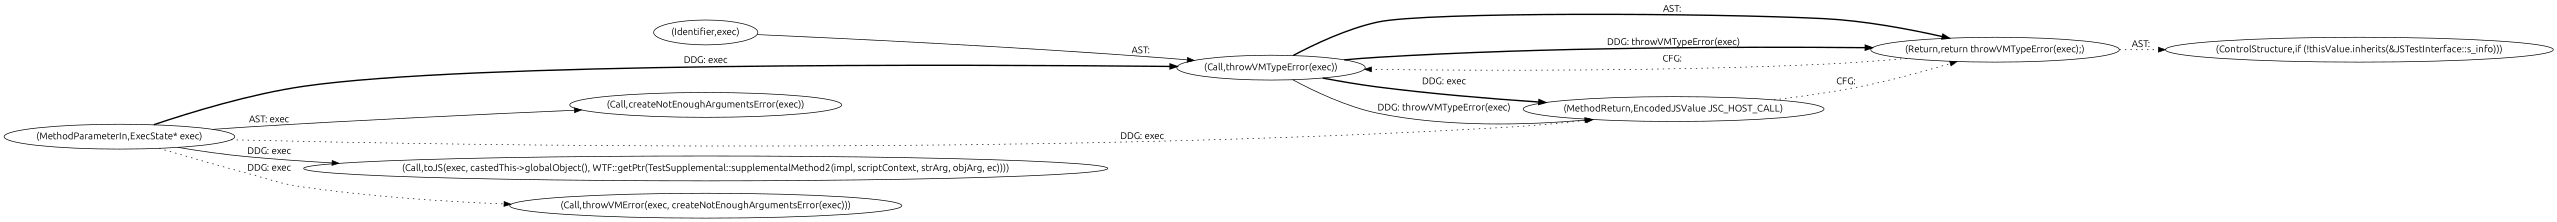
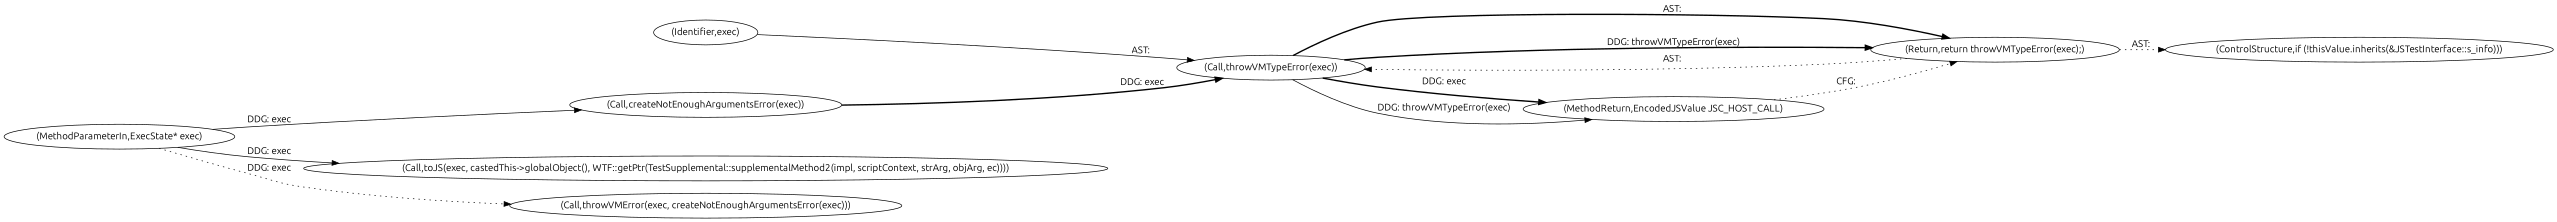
edge "(Return,return throwVMTypeError(exec);)" -> "(Call,throwVMTypeError(exec))": label "CFG: " -> "AST: "
edge "(MethodParameterIn,ExecState* exec)" -> "(Call,throwVMTypeError(exec))": now "(Call,createNotEnoughArgumentsError(exec))" -> "(Call,throwVMTypeError(exec))"
edge "(MethodParameterIn,ExecState* exec)" -> "(Call,createNotEnoughArgumentsError(exec))": label "AST: exec" -> "DDG: exec"
edge "(MethodParameterIn,ExecState* exec)" -> "(MethodReturn,EncodedJSValue JSC_HOST_CALL)": removed, label "DDG: exec"
